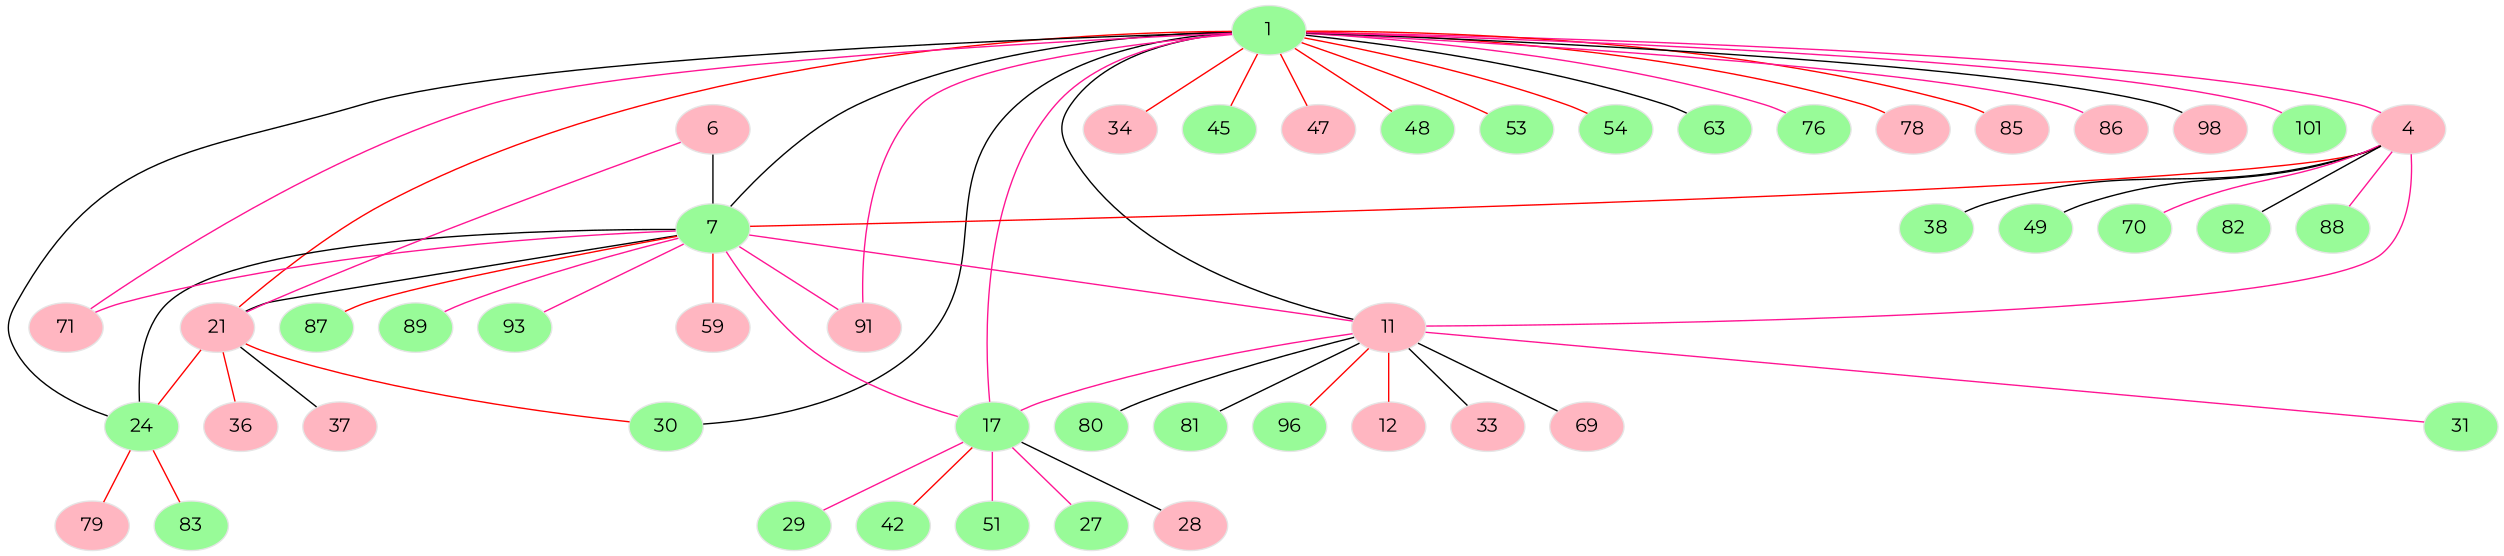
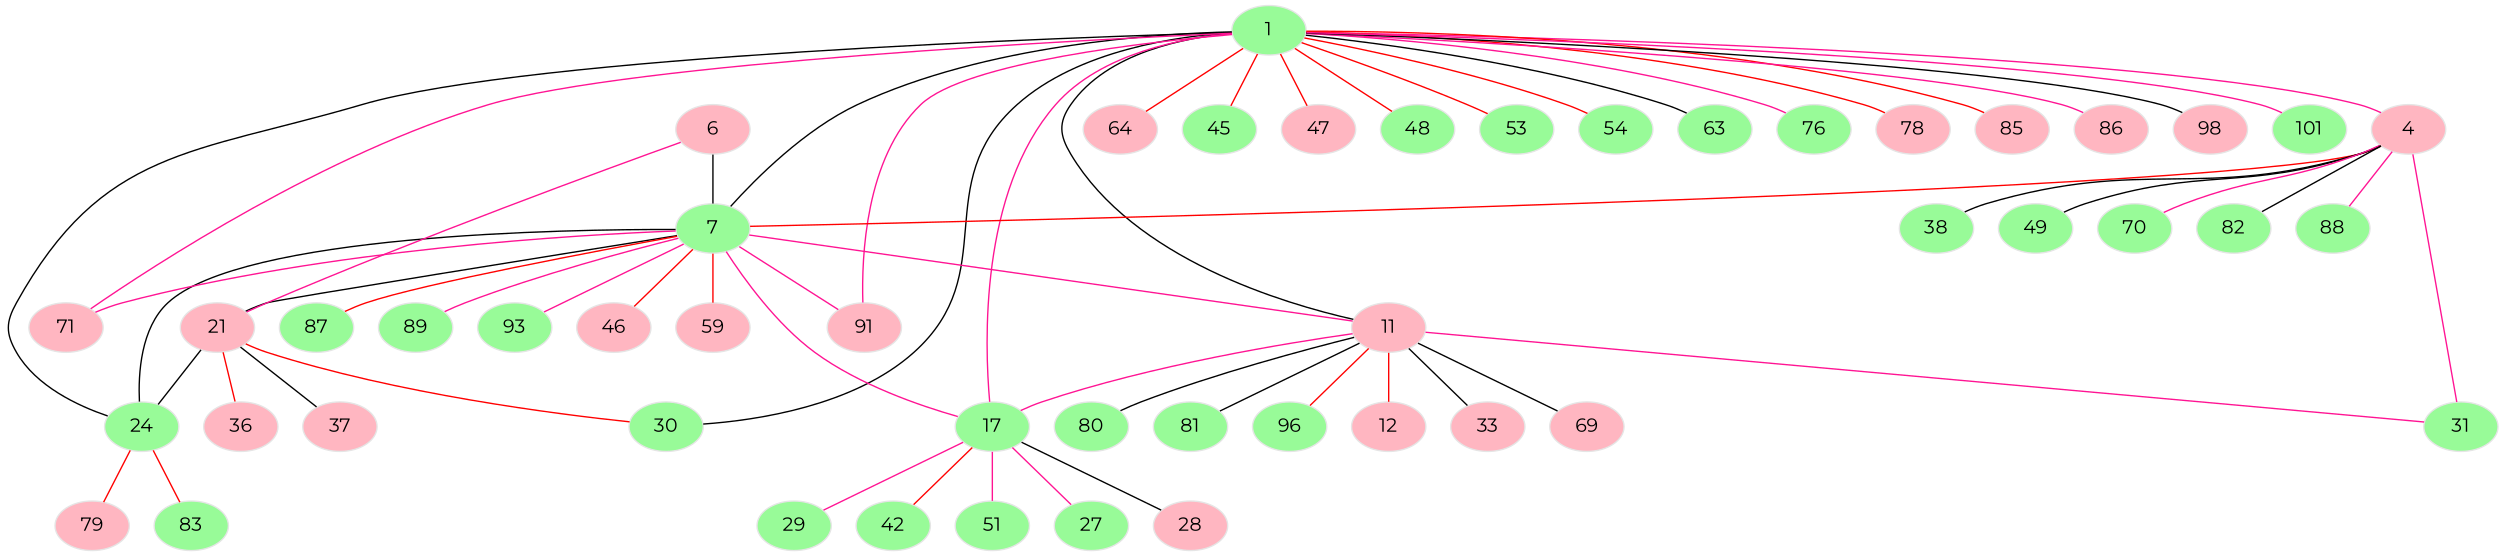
edge "1" -- "21": removed
node "34": label "34" -> "64"
edge "4" -- "11": now "4" -- "31"
node "46": added
edge "21" -- "24": color red -> black
